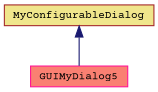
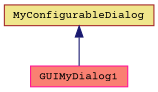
node "GUIMyDialog5": label "GUIMyDialog5" -> "GUIMyDialog1"
